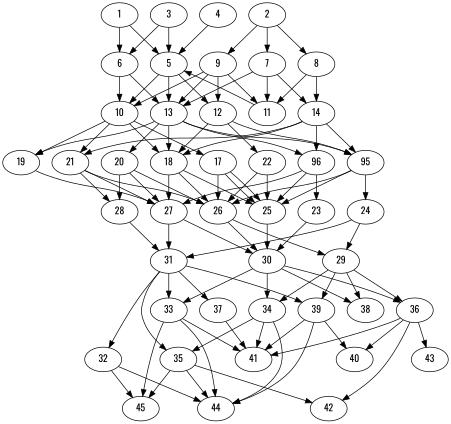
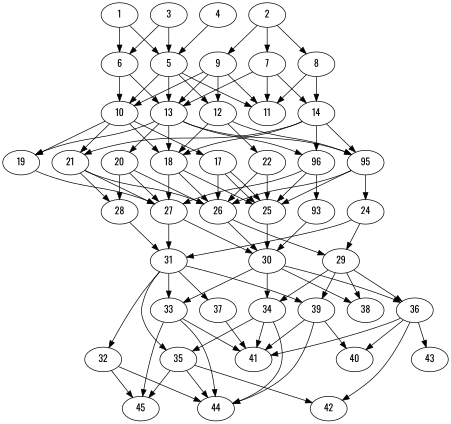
edge "11" -> "5": reversed
node "23": label "23" -> "93"
